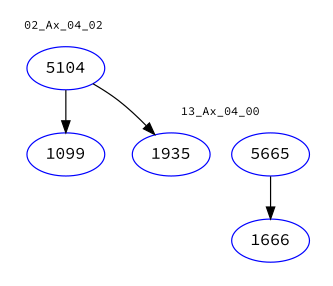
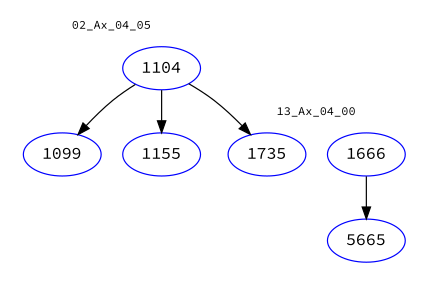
cluster "02_Ax_04_02": label "02_Ax_04_02" -> "02_Ax_04_05"
node "5104": label "5104" -> "1104"
node "1155": added
node "1935": label "1935" -> "1735"
edge "5665" -> "1666": reversed
